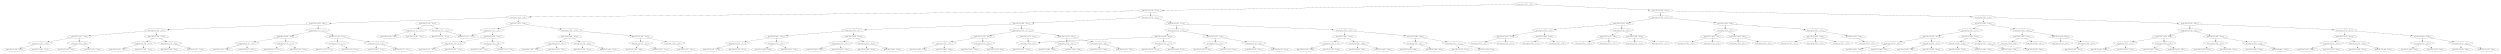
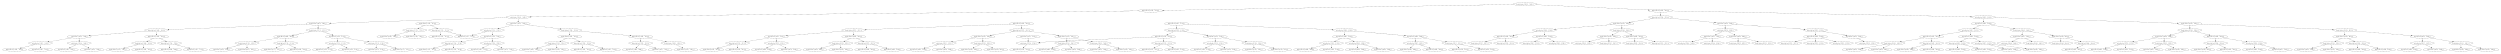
node "Node{data=[5213, 5213]}": removed
